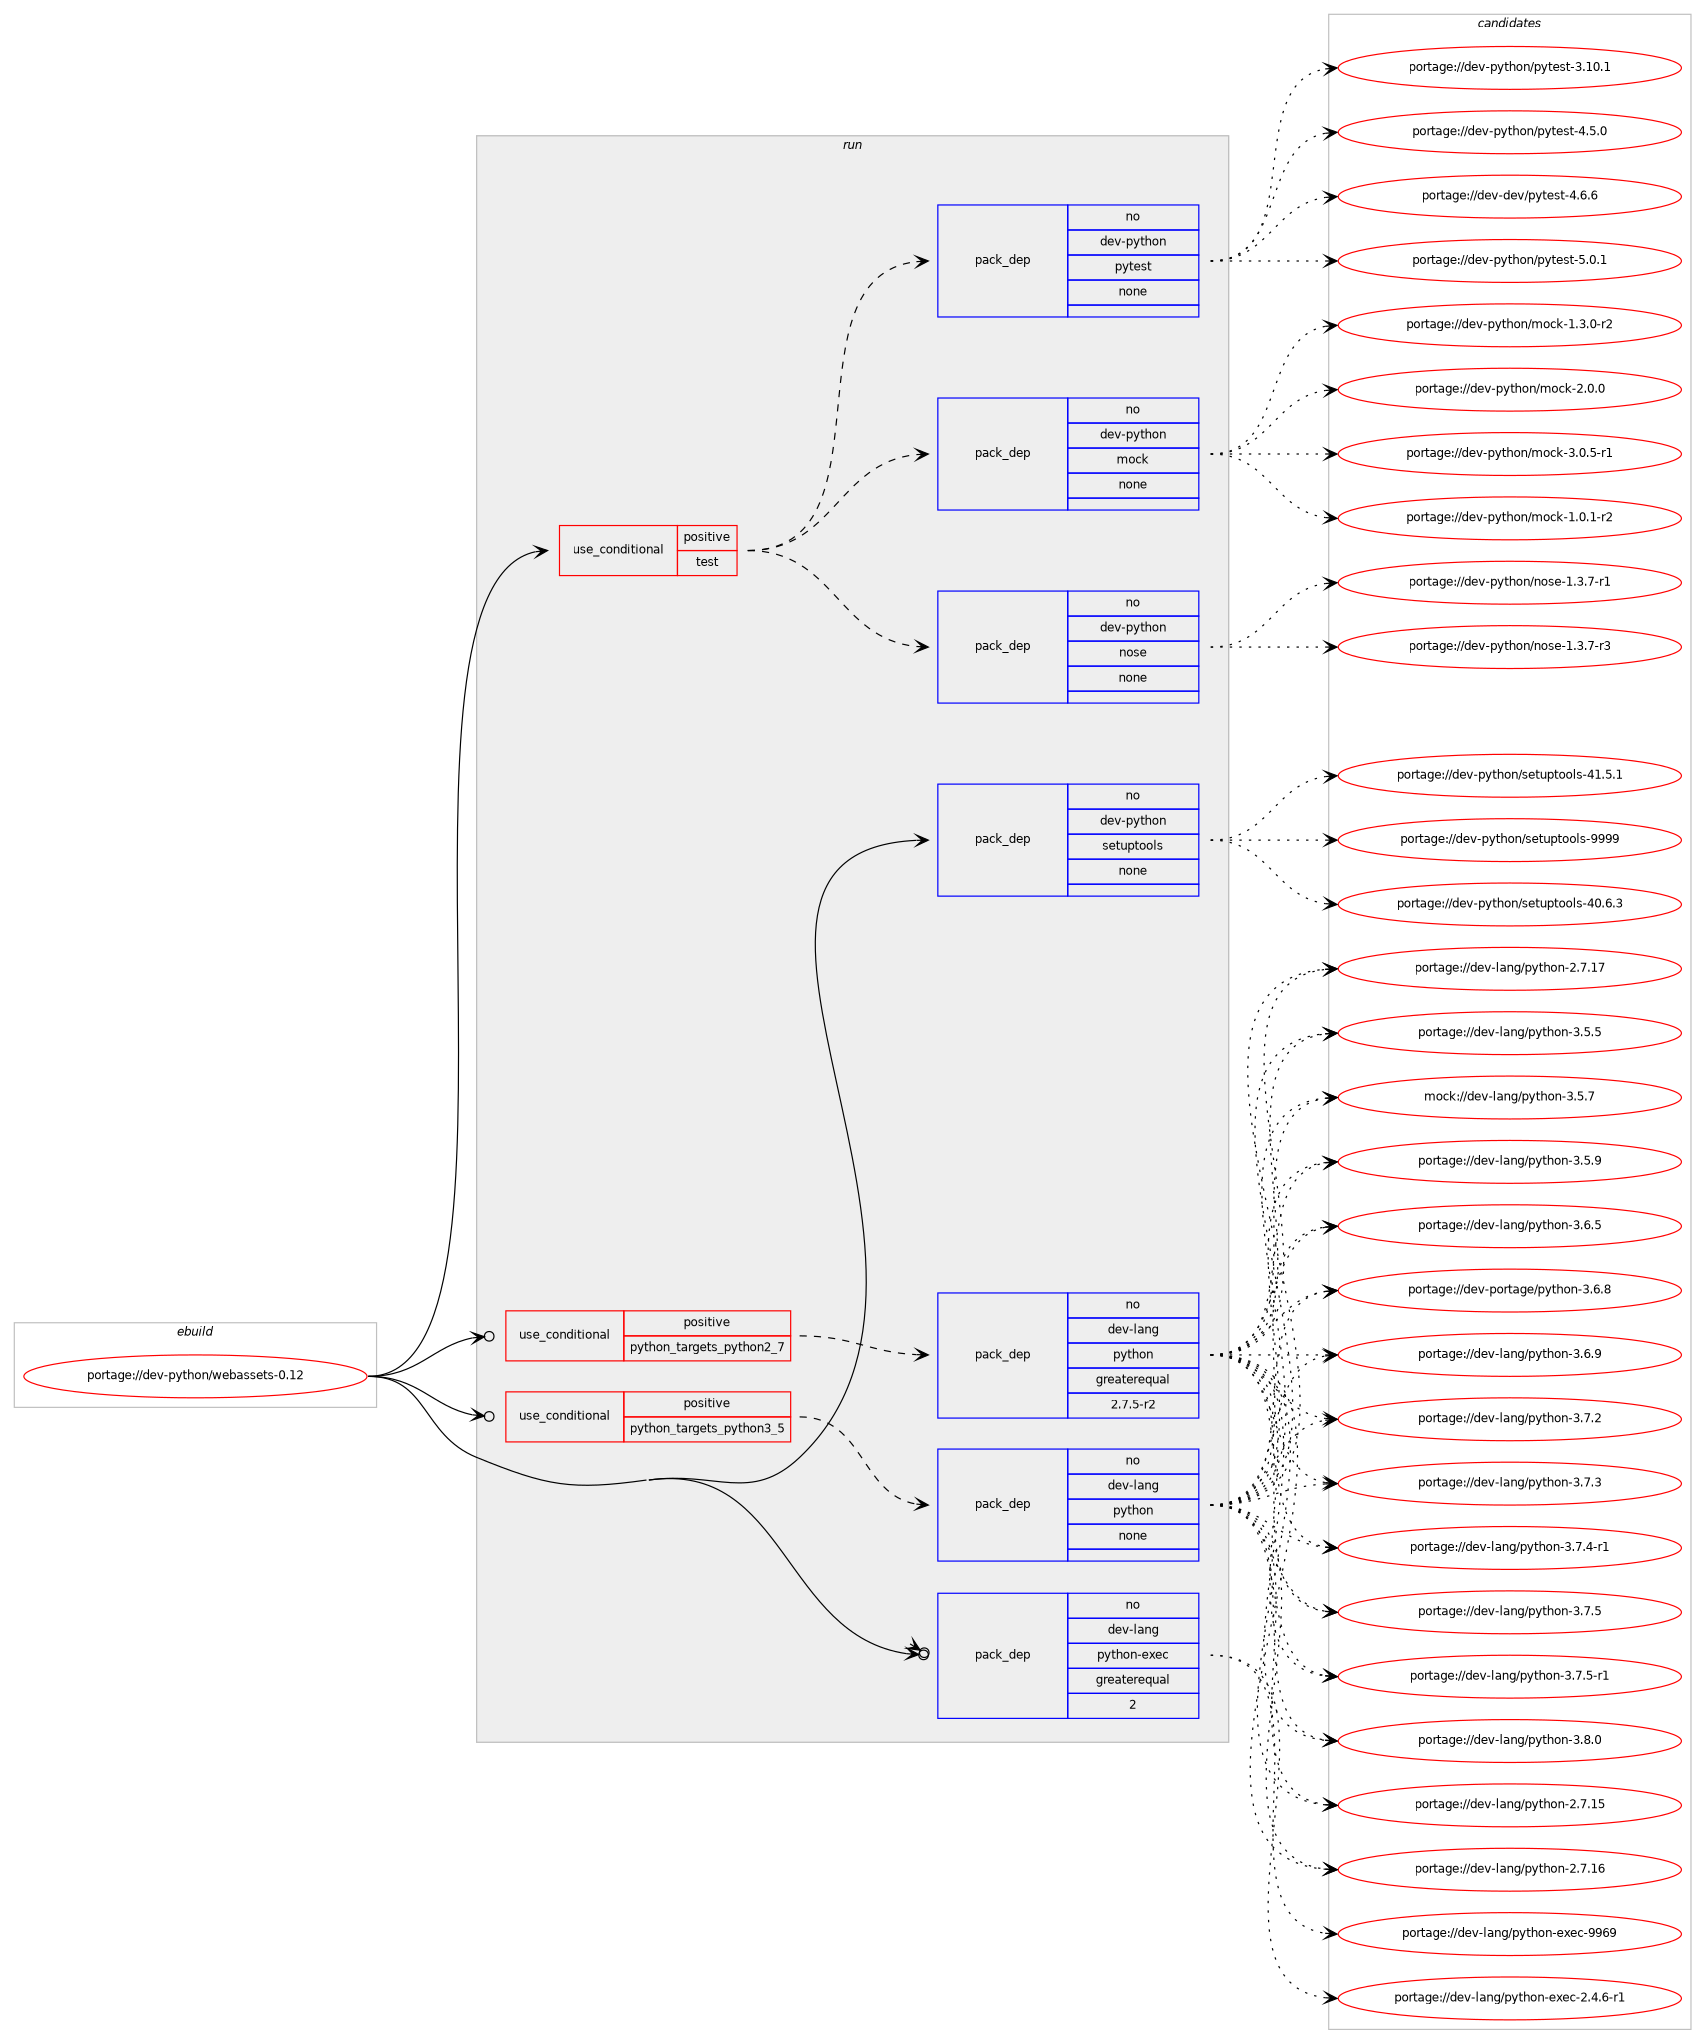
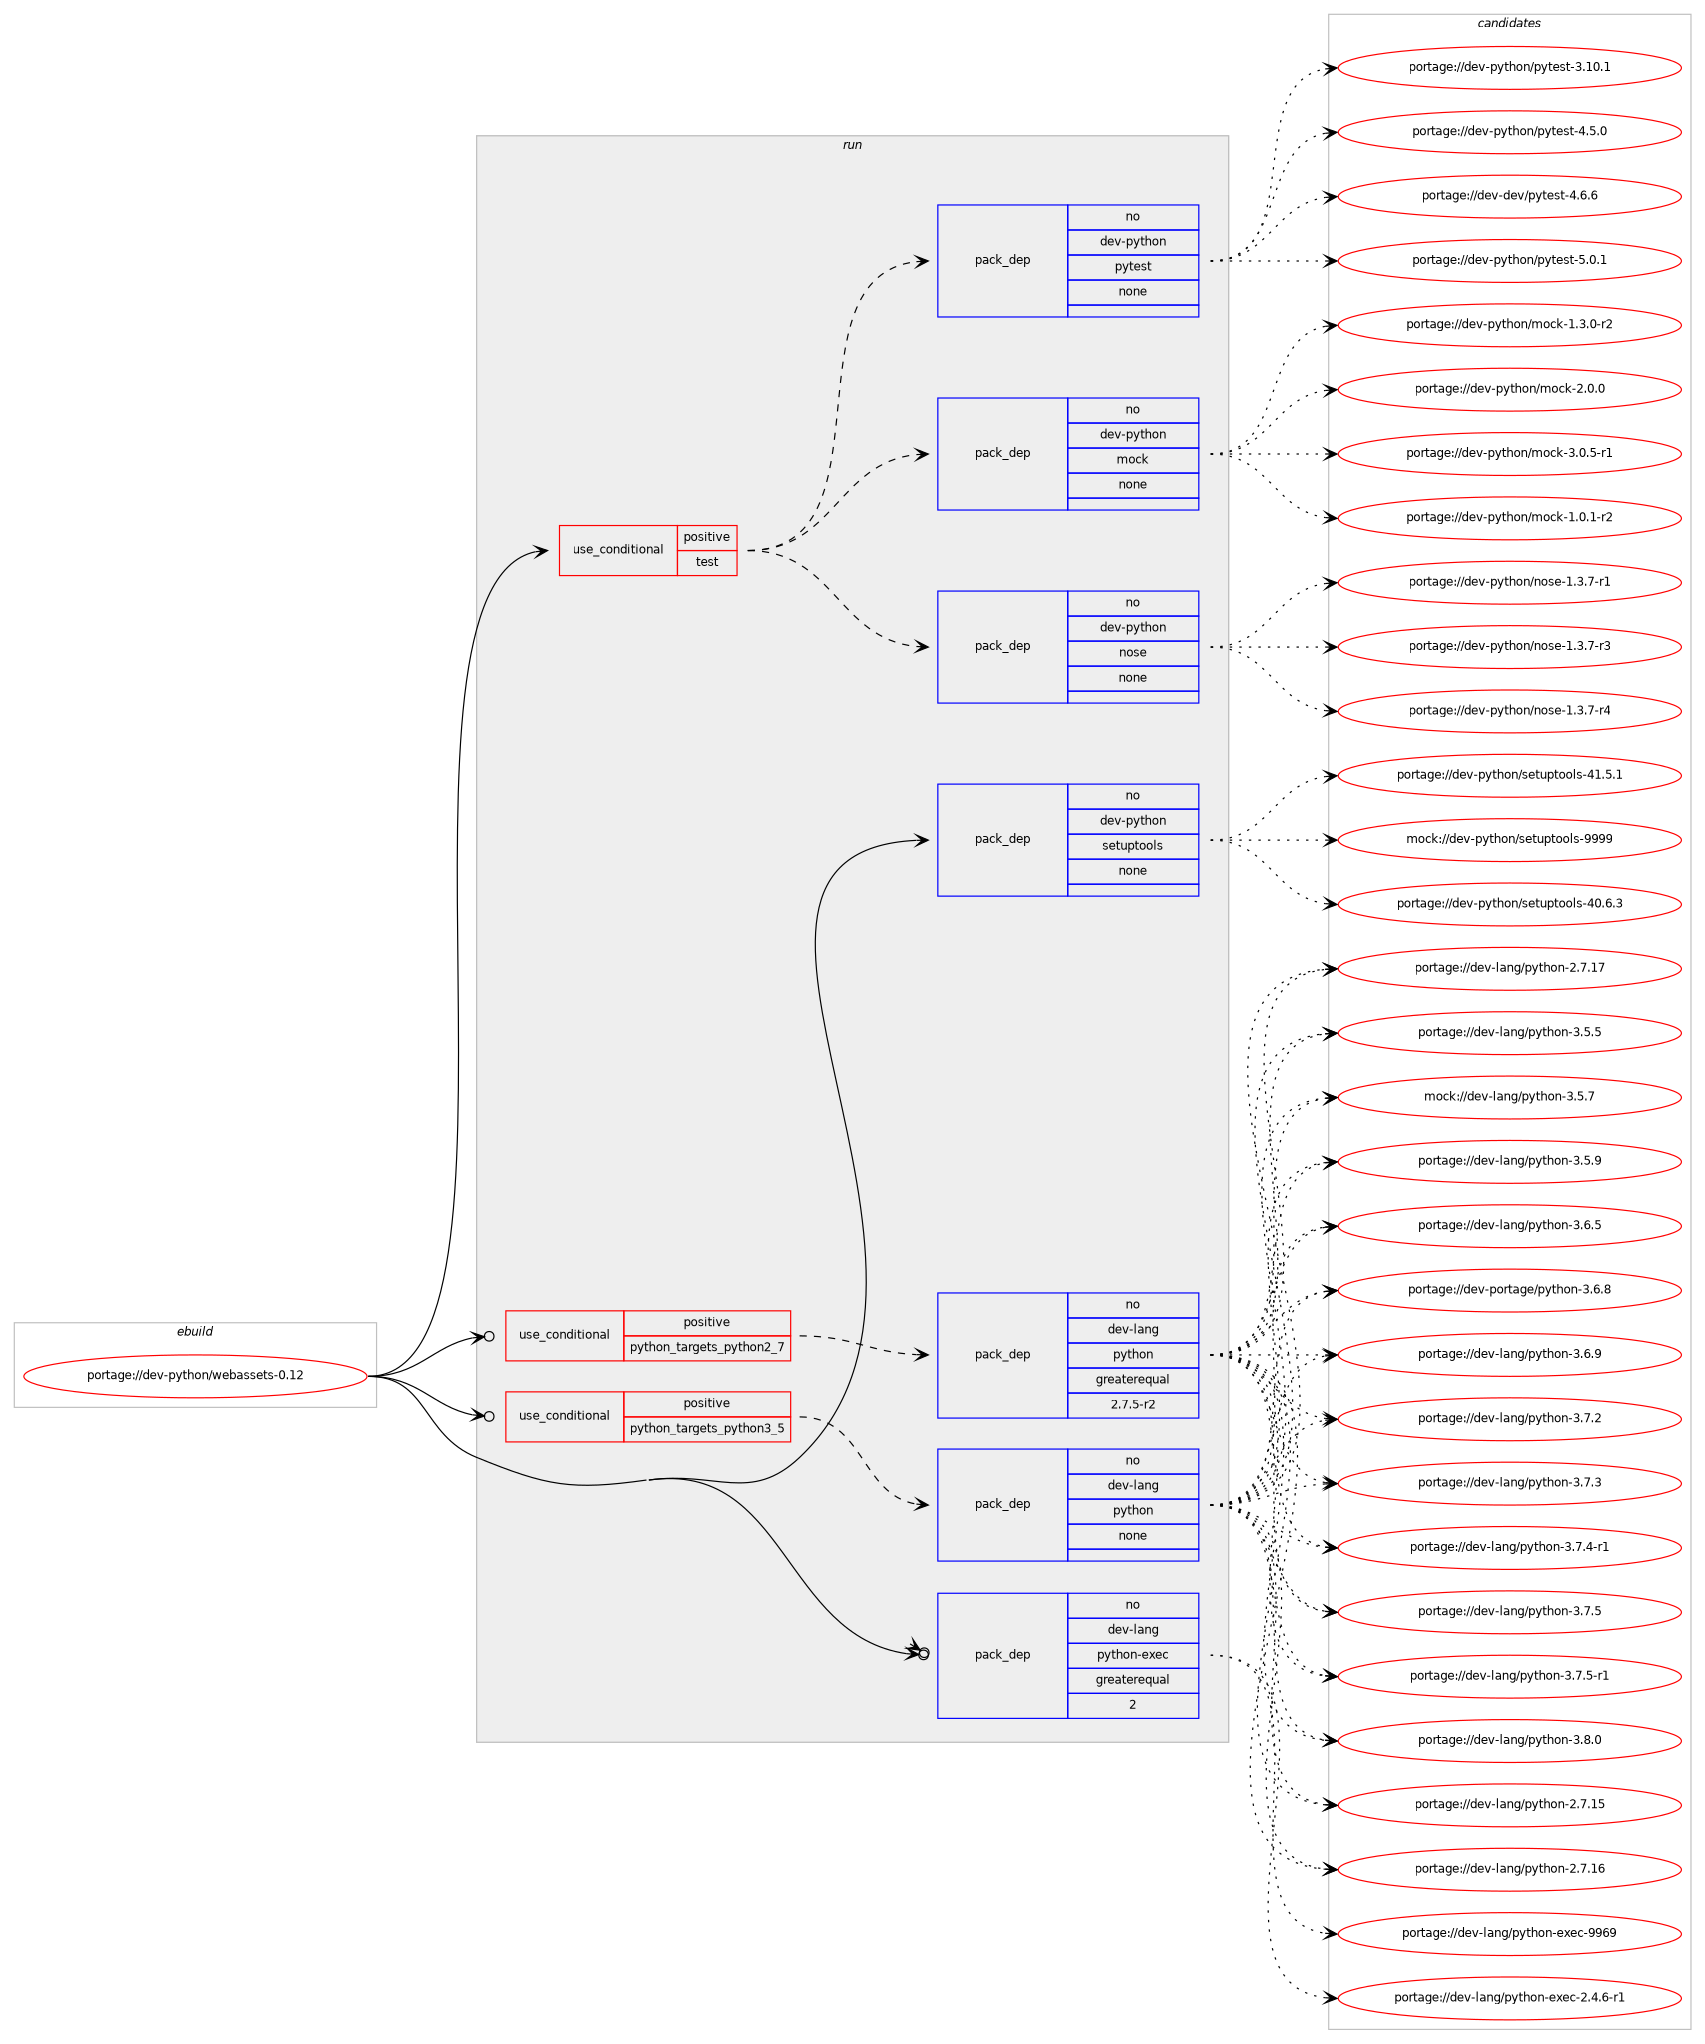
node "portage://dev-python/nose-1.3.7-r4": added
node "portage://dev-python/setuptools-9999": label "portage://dev-python/setuptools-9999" -> "mock://dev-python/setuptools-9999"
